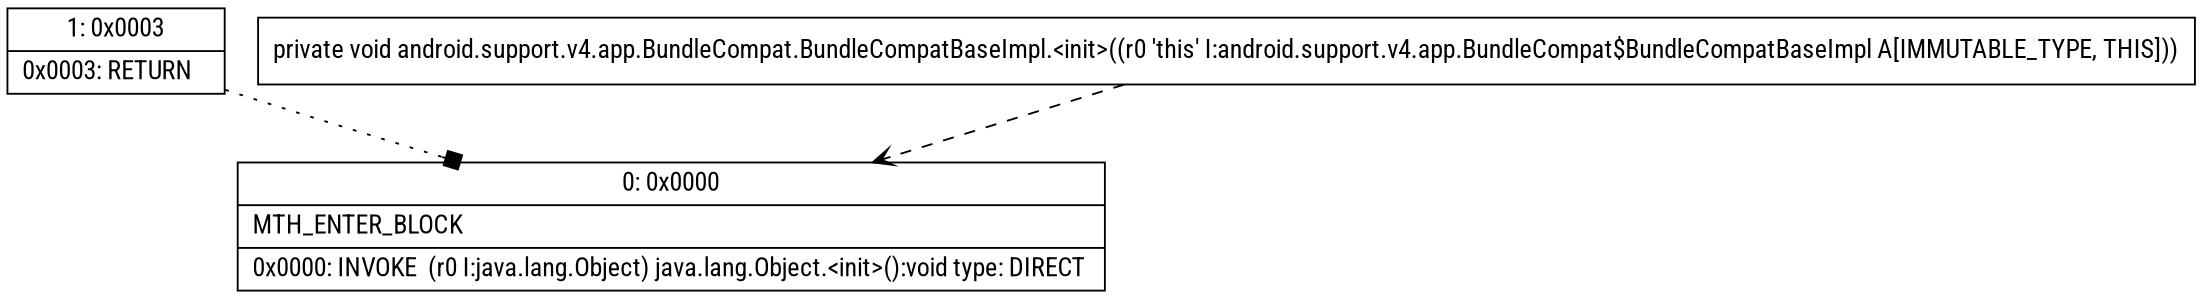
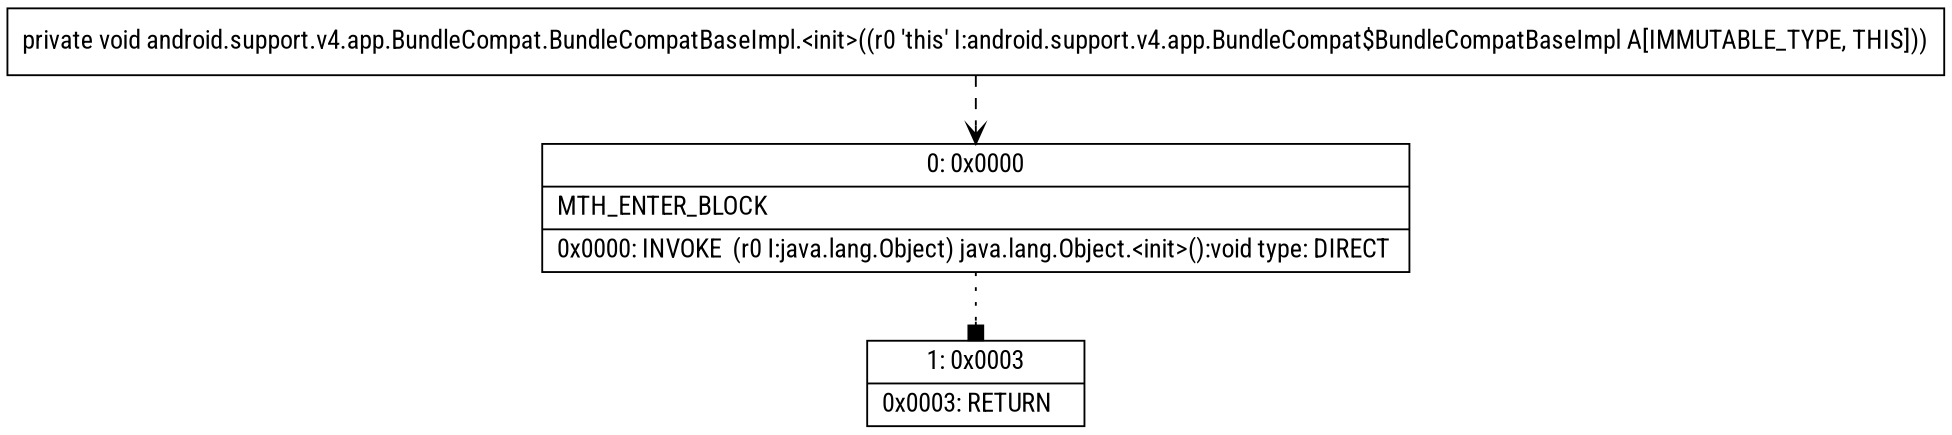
edge "1: 0x0003" -> "0: 0x0000": reversed
